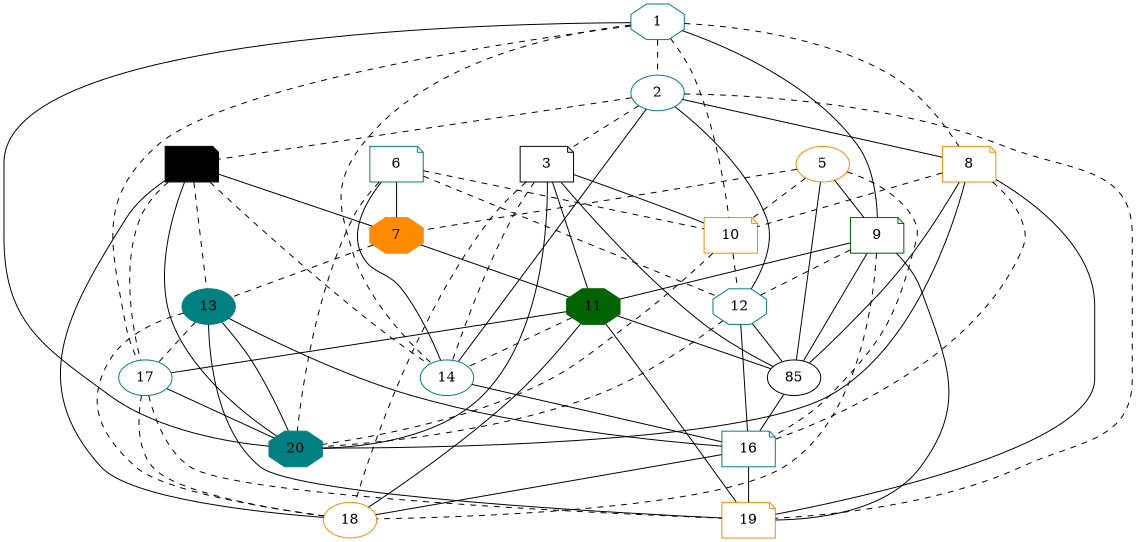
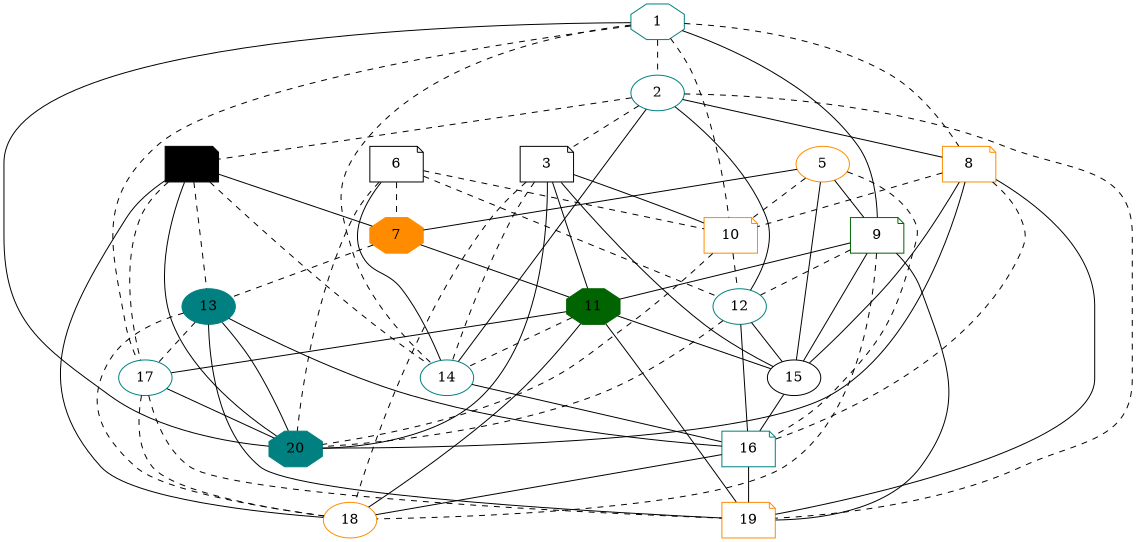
node "6": color teal -> black
edge "6" -- "7": style solid -> dashed
edge "5" -- "7": style dashed -> solid
node "12": shape octagon -> ellipse
node "85": label "85" -> "15"
